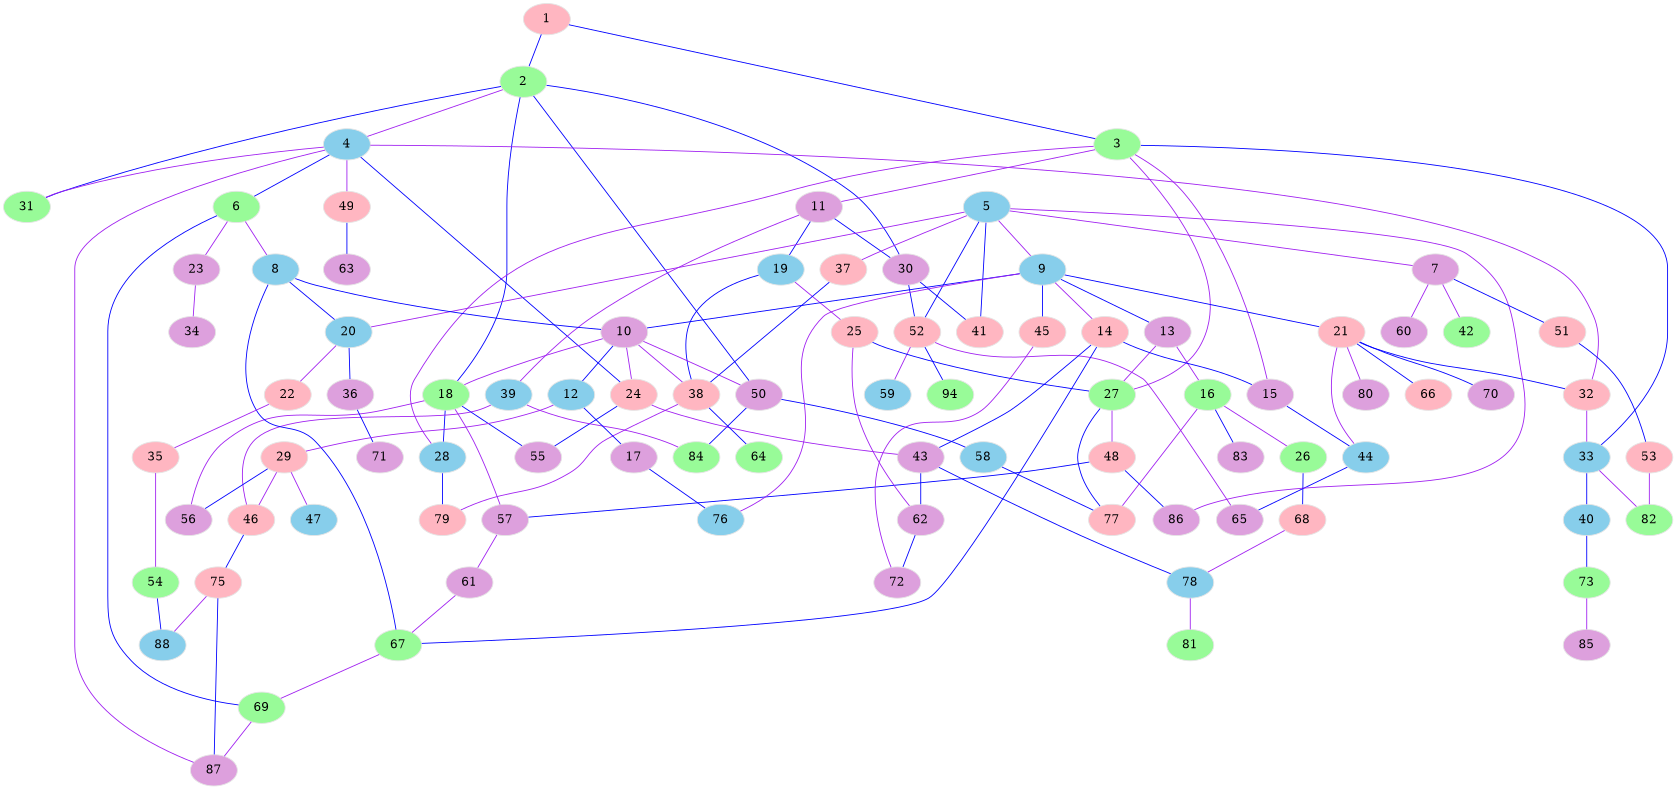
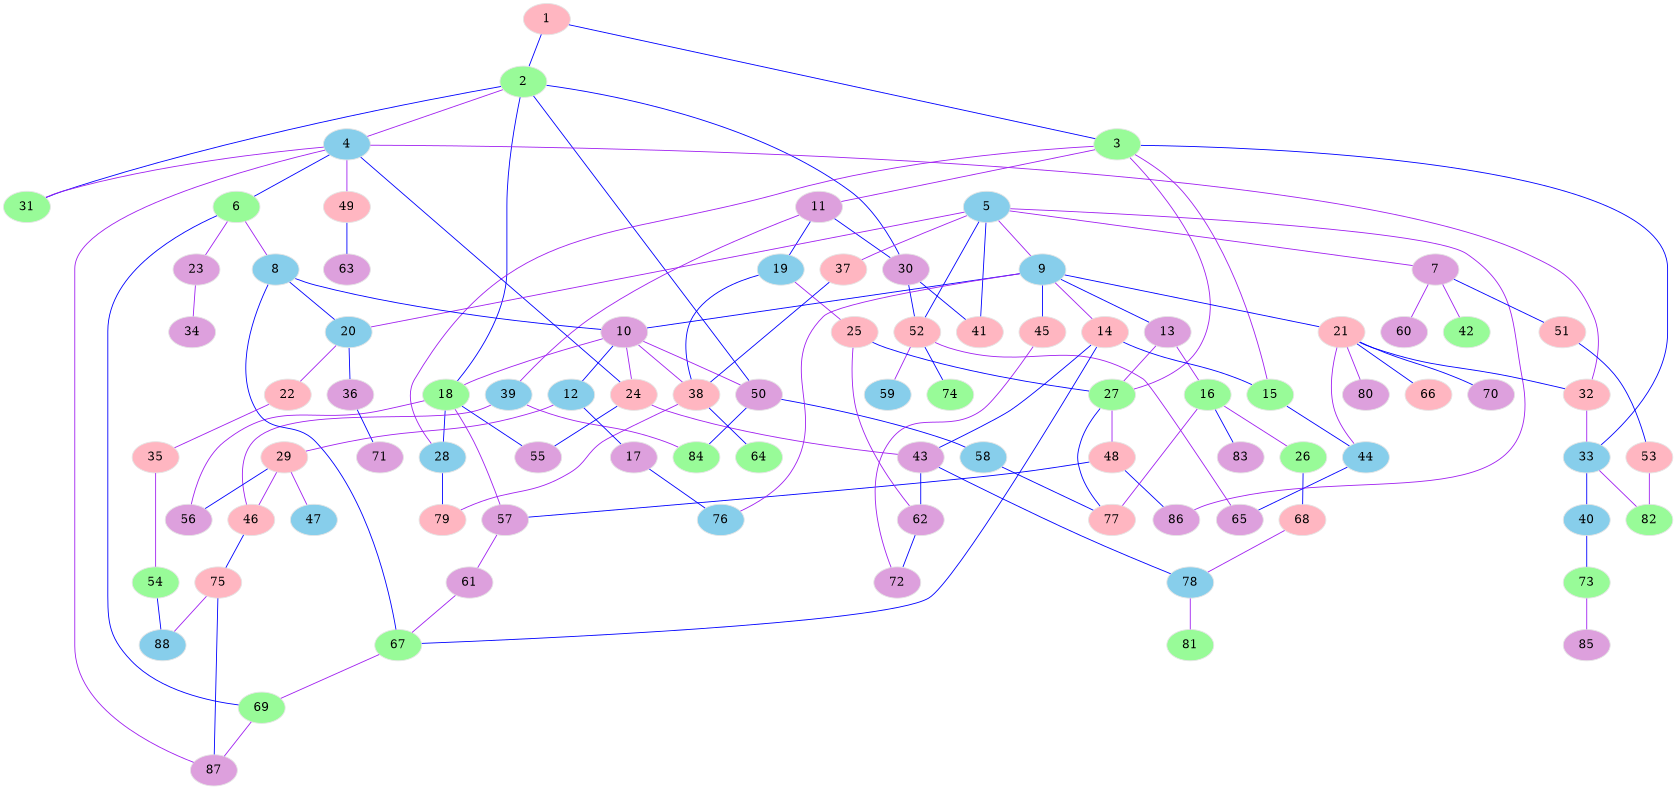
node "94": label "94" -> "74"
node "15": fillcolor plum -> palegreen
